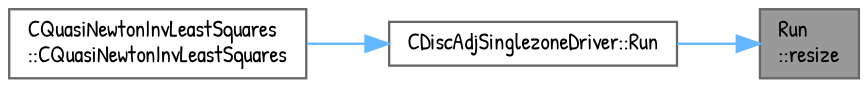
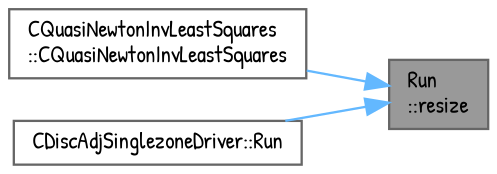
edge "CQuasiNewtonInvLeastSquares ::CQuasiNewtonInvLeastSquares" -> "CDiscAdjSinglezoneDriver::Run": now "CQuasiNewtonInvLeastSquares ::CQuasiNewtonInvLeastSquares" -> "Run ::resize"
